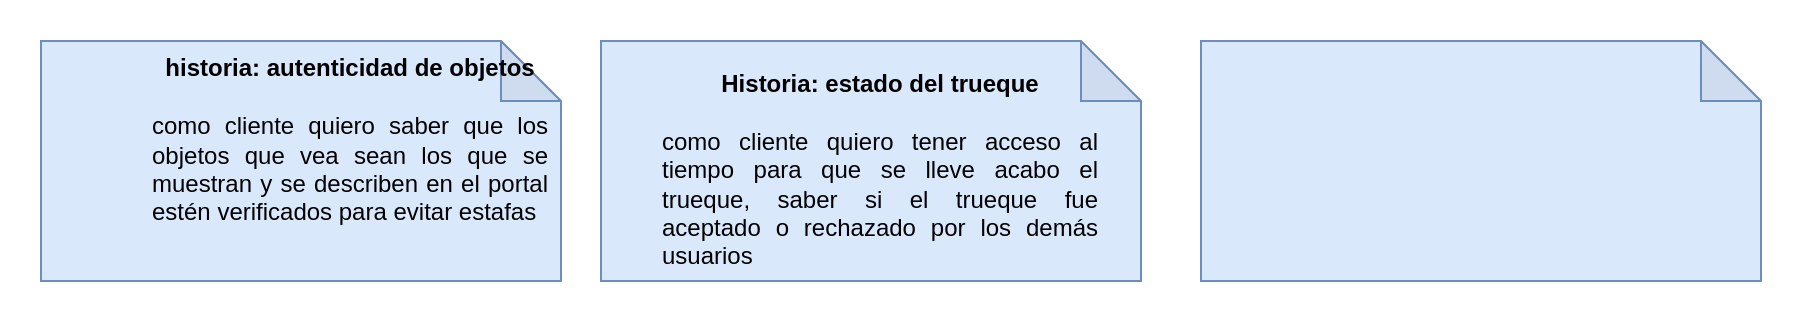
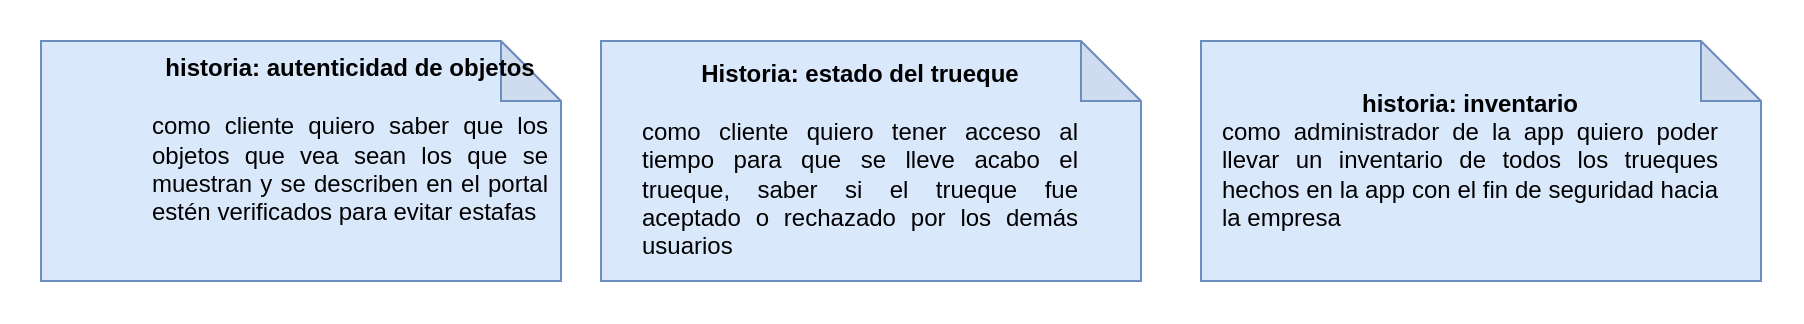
node "historia: inventario como administrador de la app quiero poder llevar un inventario de todos los trueques hechos en la app con el fin de seguridad hacia la empresa": added
node "Historia: estado del trueque como cliente quiero tener acceso al tiempo para que se lleve acabo el trueque, saber si el trueque fue aceptado o rechazado por los demás usuarios": moved (881, 171) -> (861, 161)
